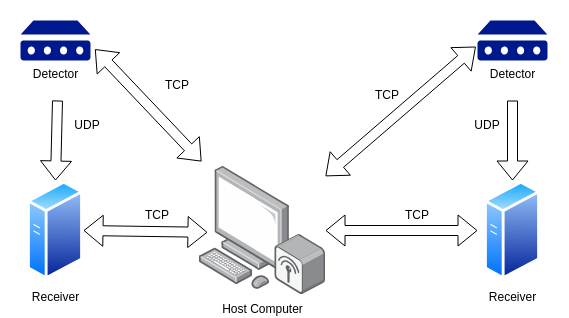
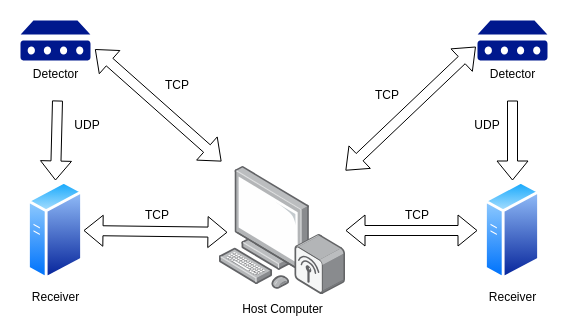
node "Host Computer": moved (263, 231) -> (283, 231)
